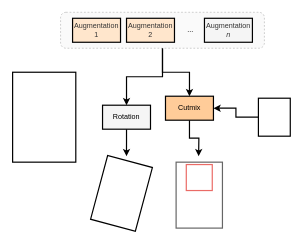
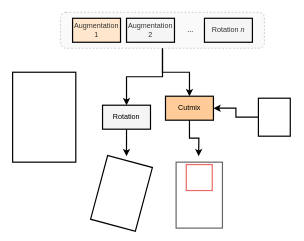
node "Augmentation 2": fillcolor #ffe6cc -> #f5f5f5
node "Augmentation n": label "Augmentation n" -> "Rotation n"
